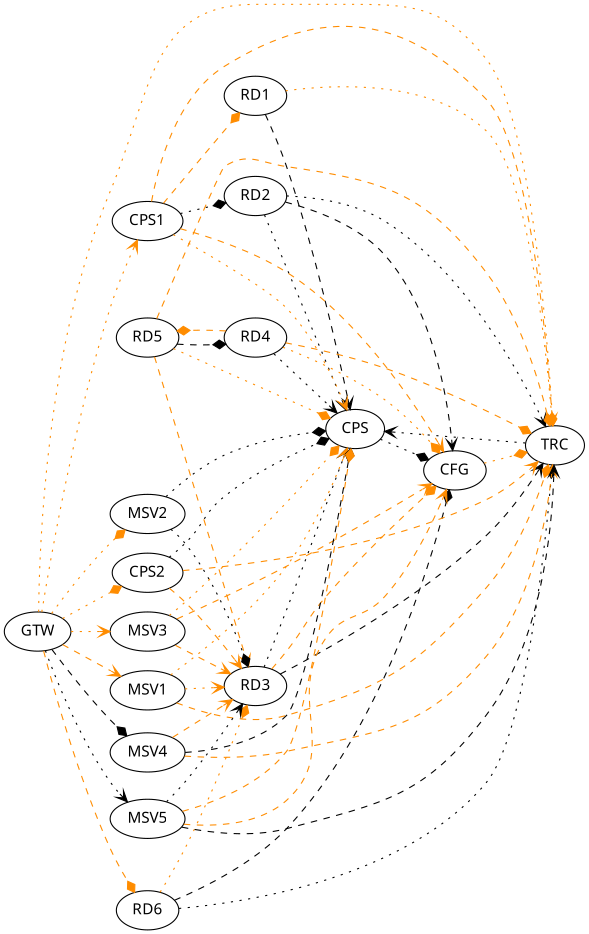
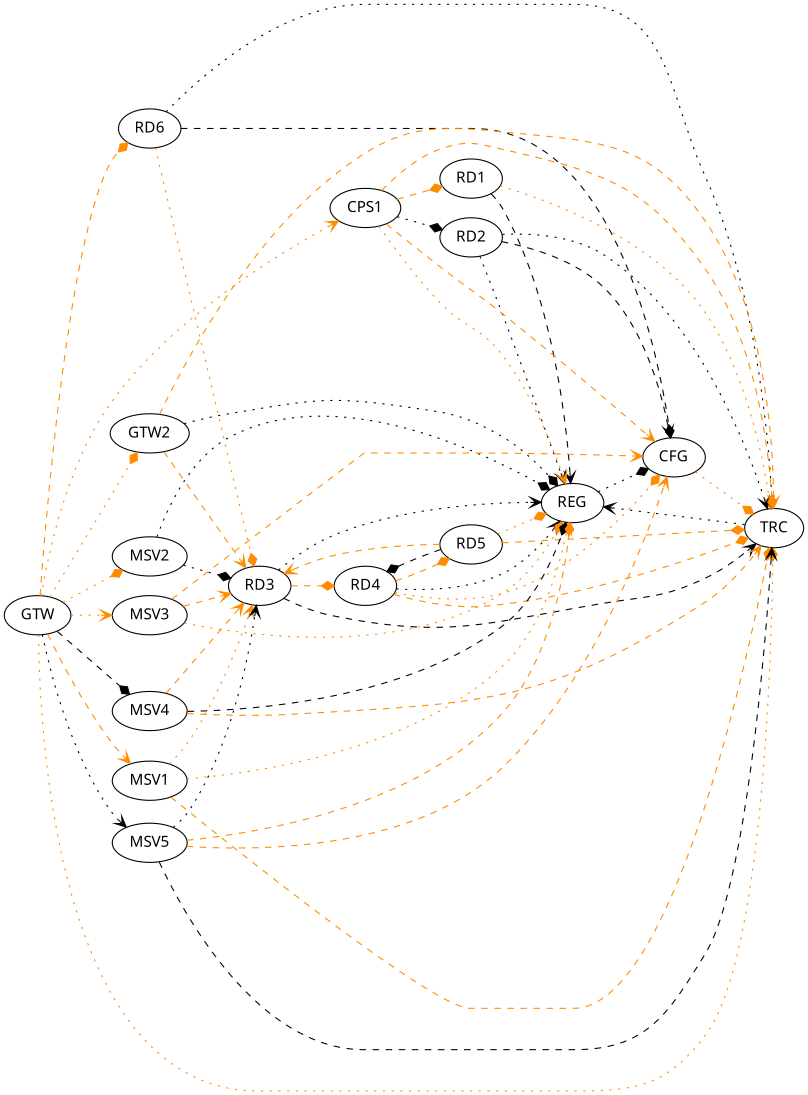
node "CPS": label "CPS" -> "REG"
node "CPS2": label "CPS2" -> "GTW2"
edge "RD3" -> "CFG": now "RD3" -> "RD4"
